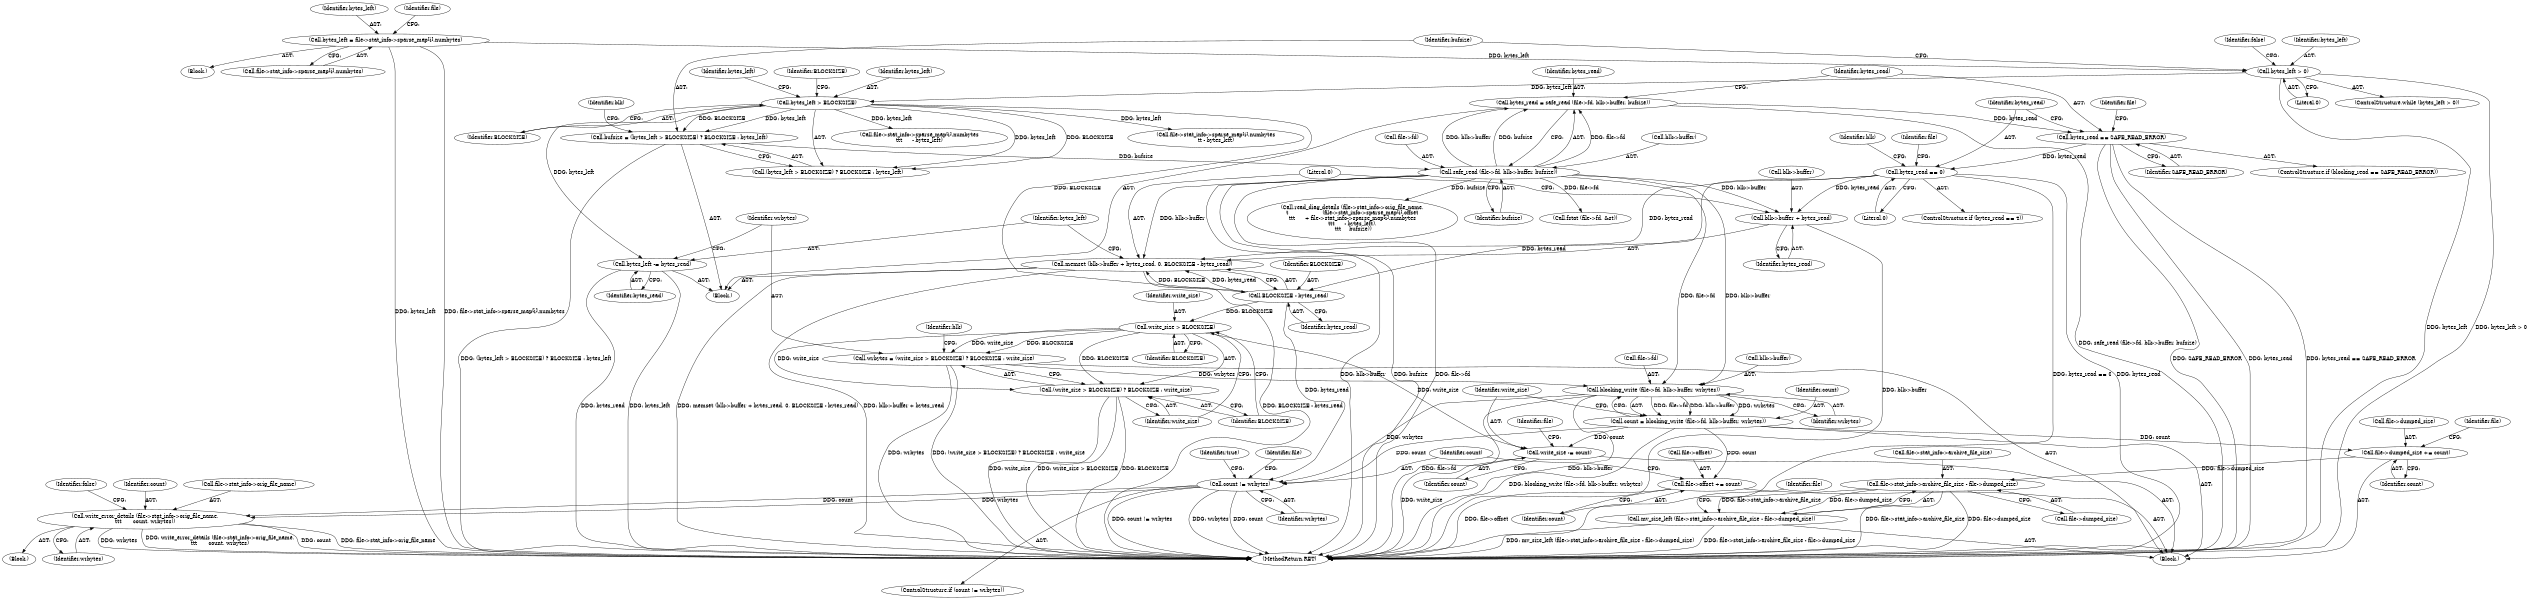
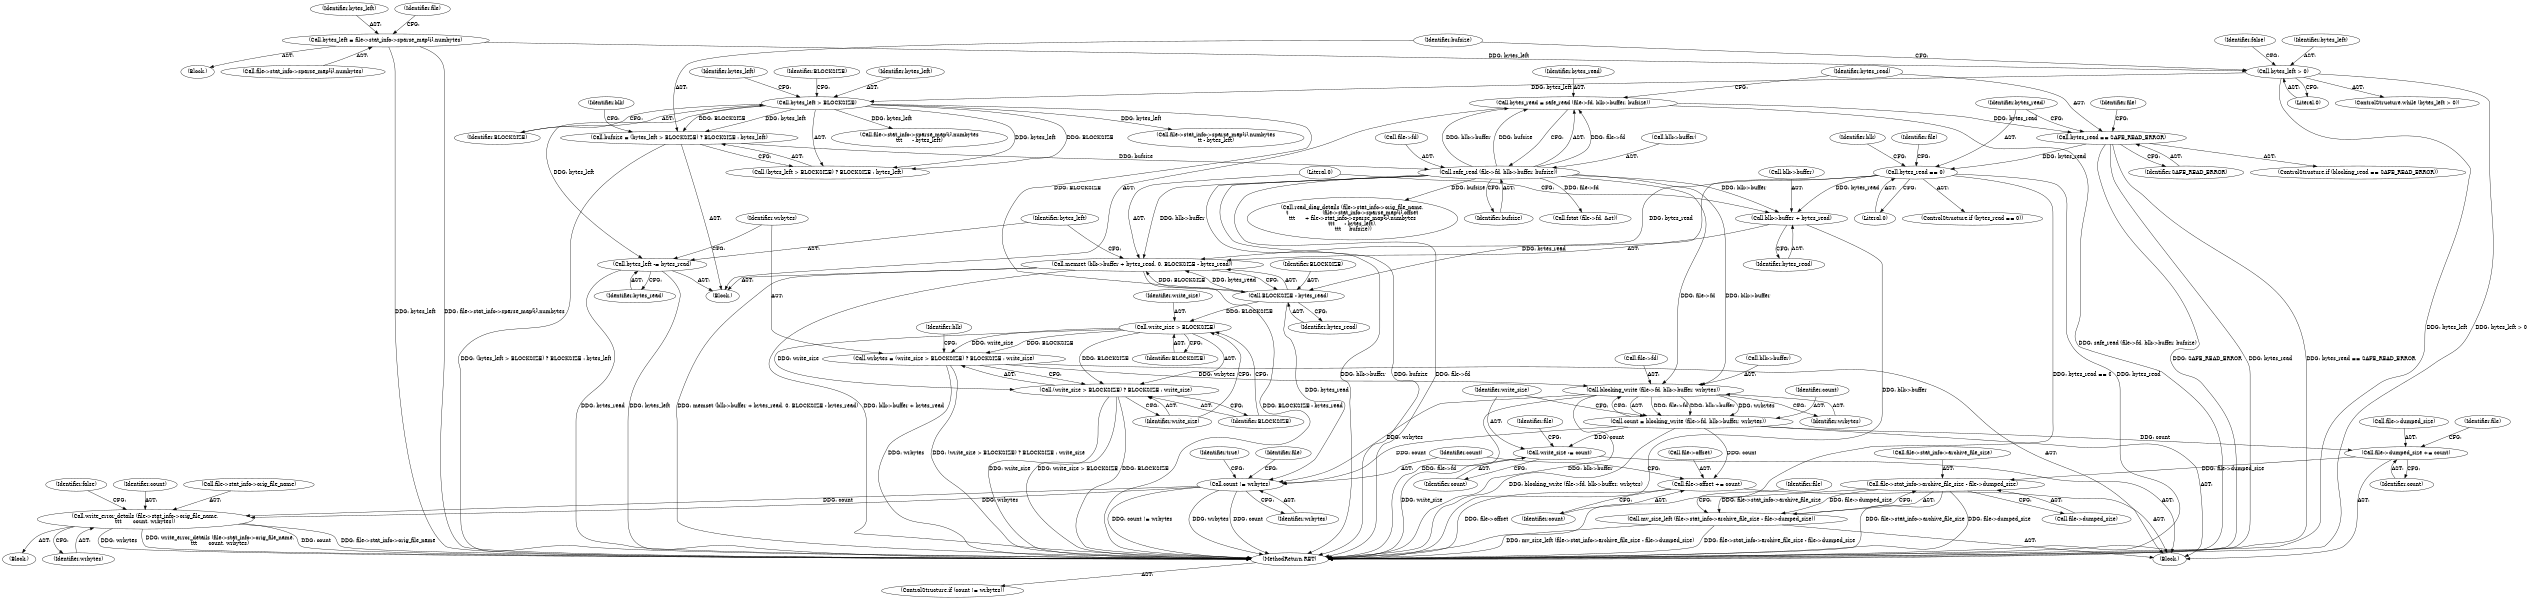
edge "(Call,bytes_left = file->stat_info->sparse_map[i].numbytes)" -> "(Call,file->stat_info->sparse_map[i].numbytes)": removed, label "CFG:"
node "(ControlStructure,if (bytes_read == 4))": label "(ControlStructure,if (bytes_read == 4))" -> "(ControlStructure,if (bytes_read == 0))"
edge "(Call,write_size > BLOCKSIZE)" -> "(Call,write_size -= count)": removed, label "DDG: write_size"
edge "(Call,count != wrbytes)" -> "(ControlStructure,if (count != wrbytes))": now "(MethodReturn,RET)" -> "(ControlStructure,if (count != wrbytes))"
